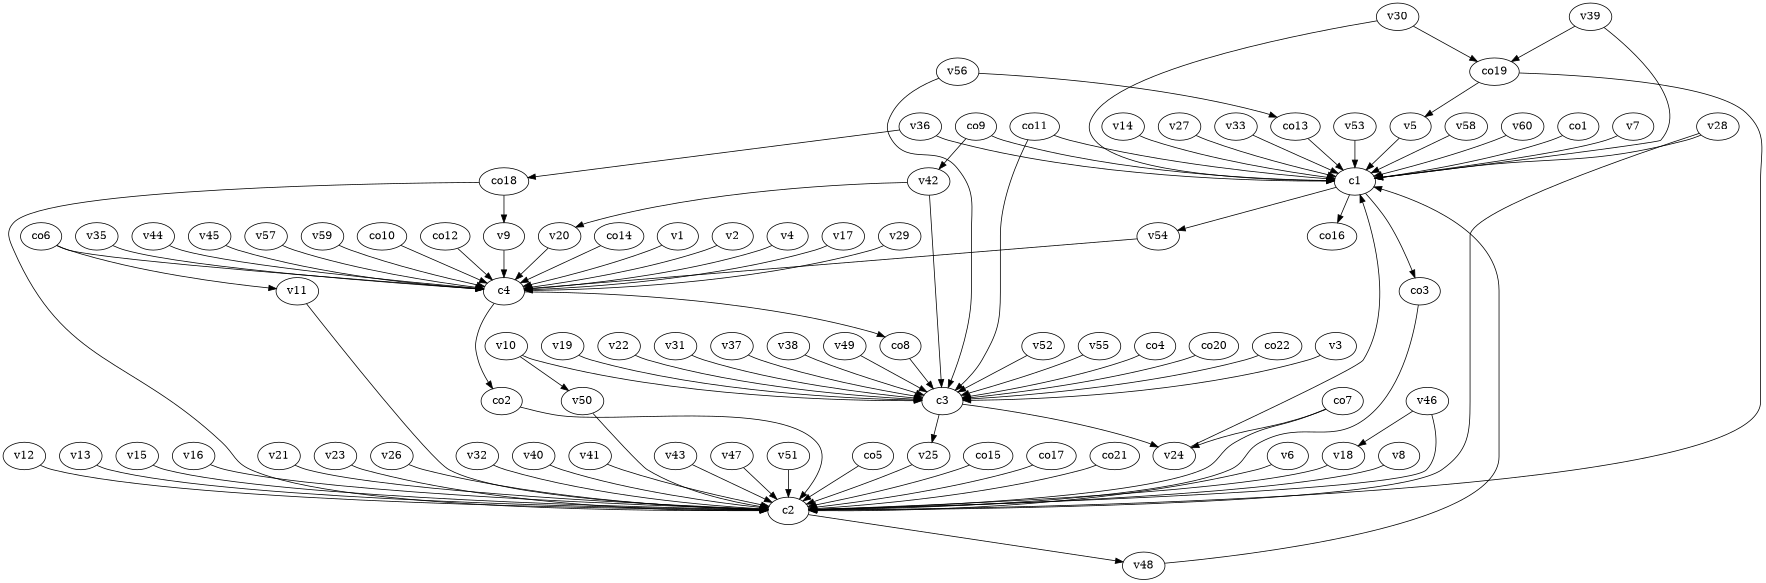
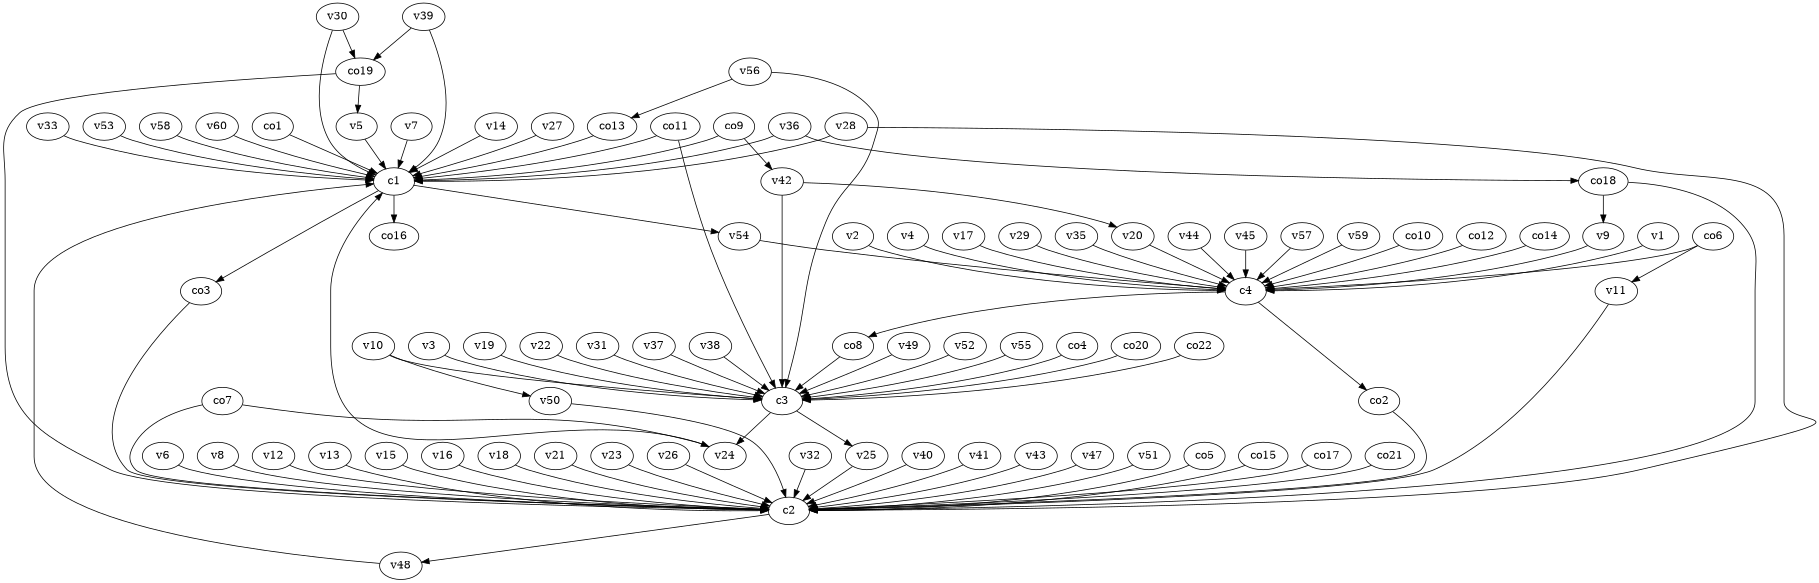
node "v46": removed
